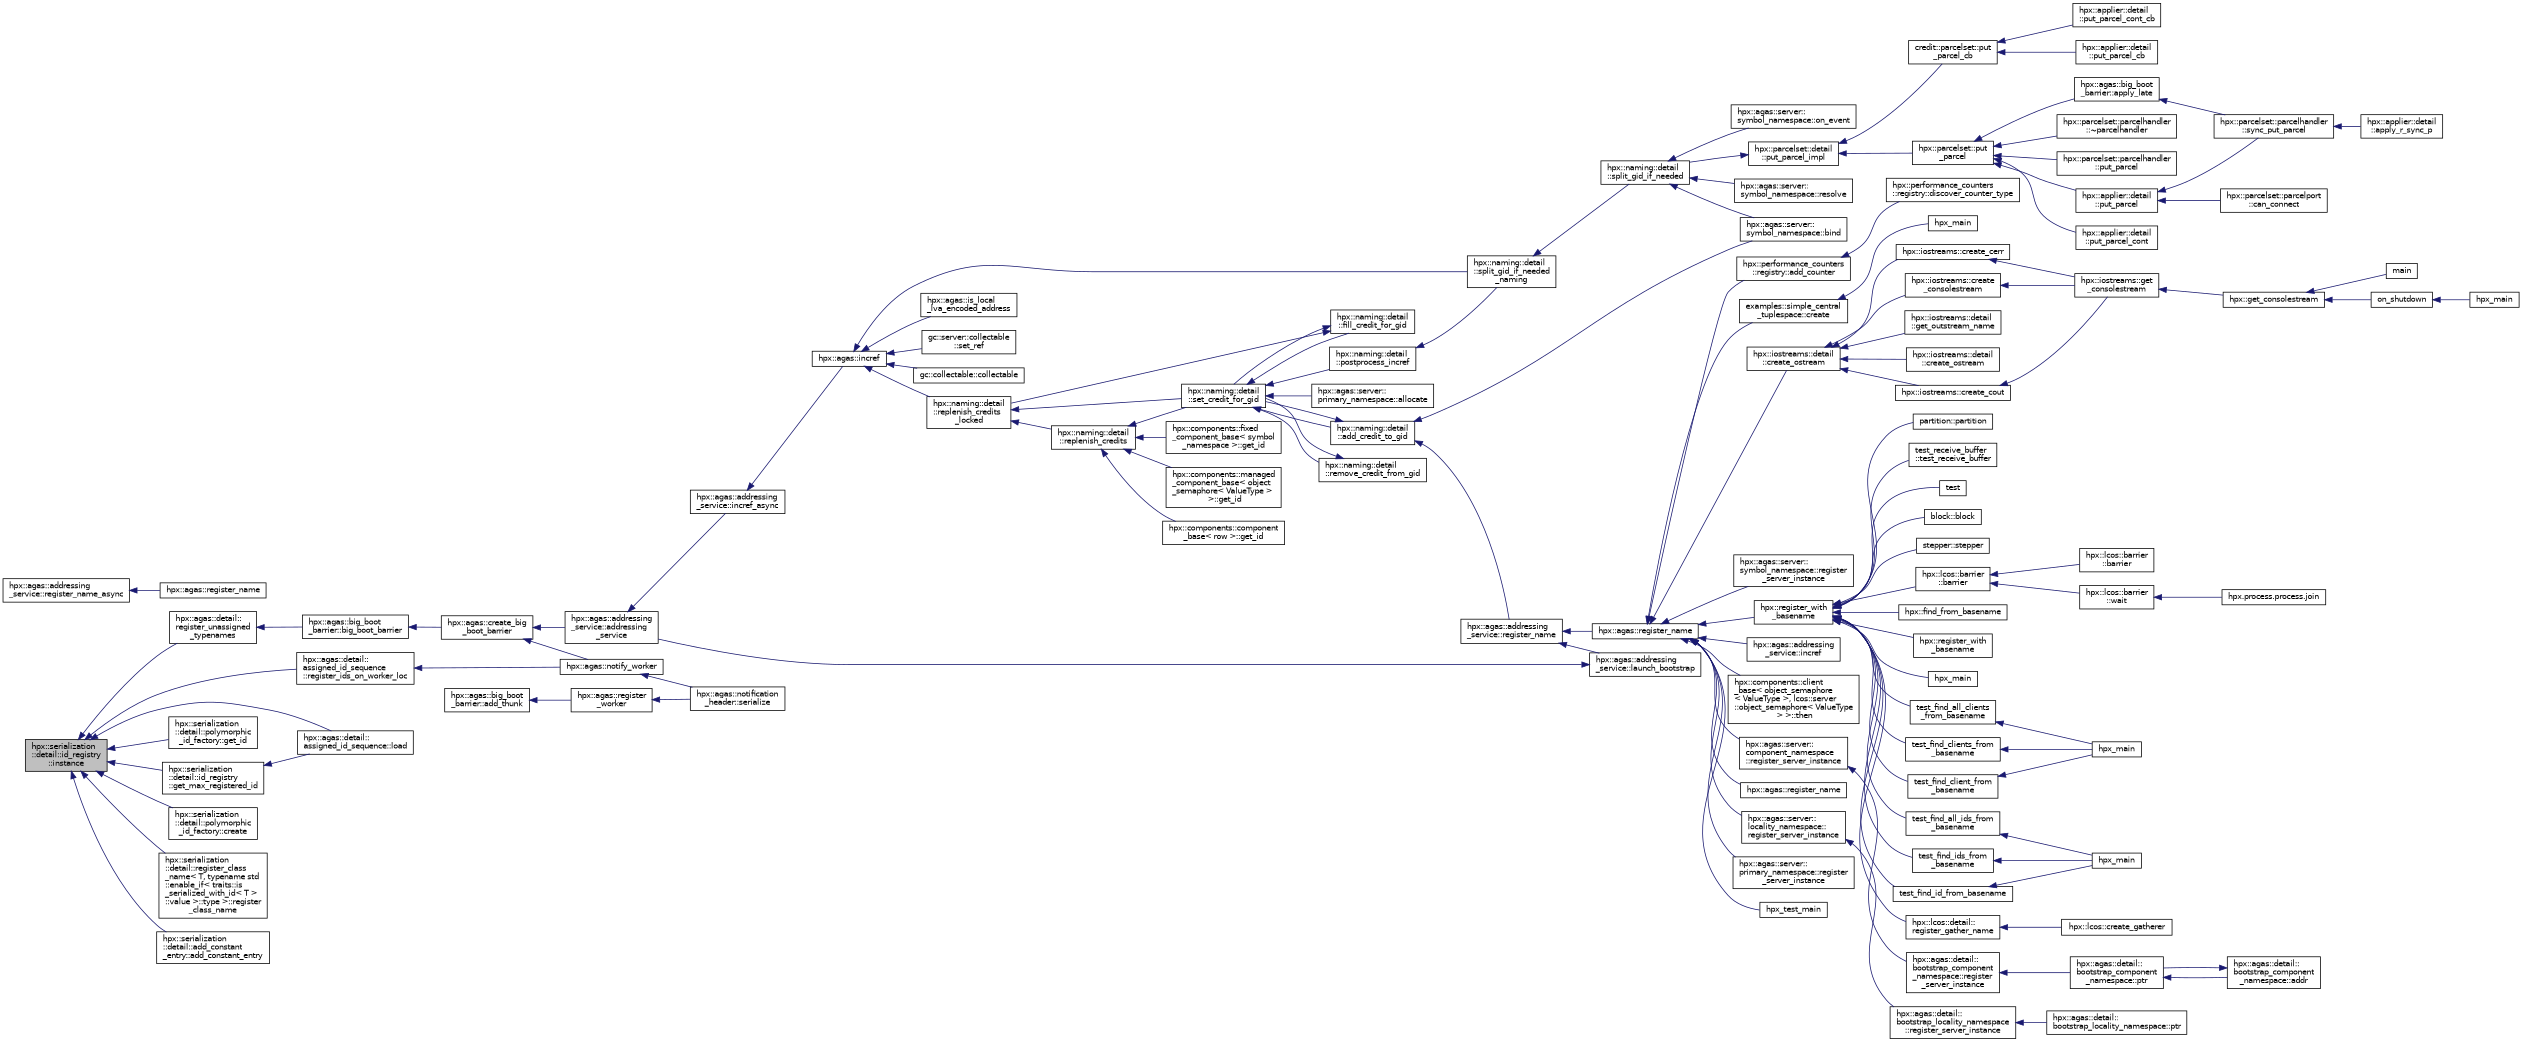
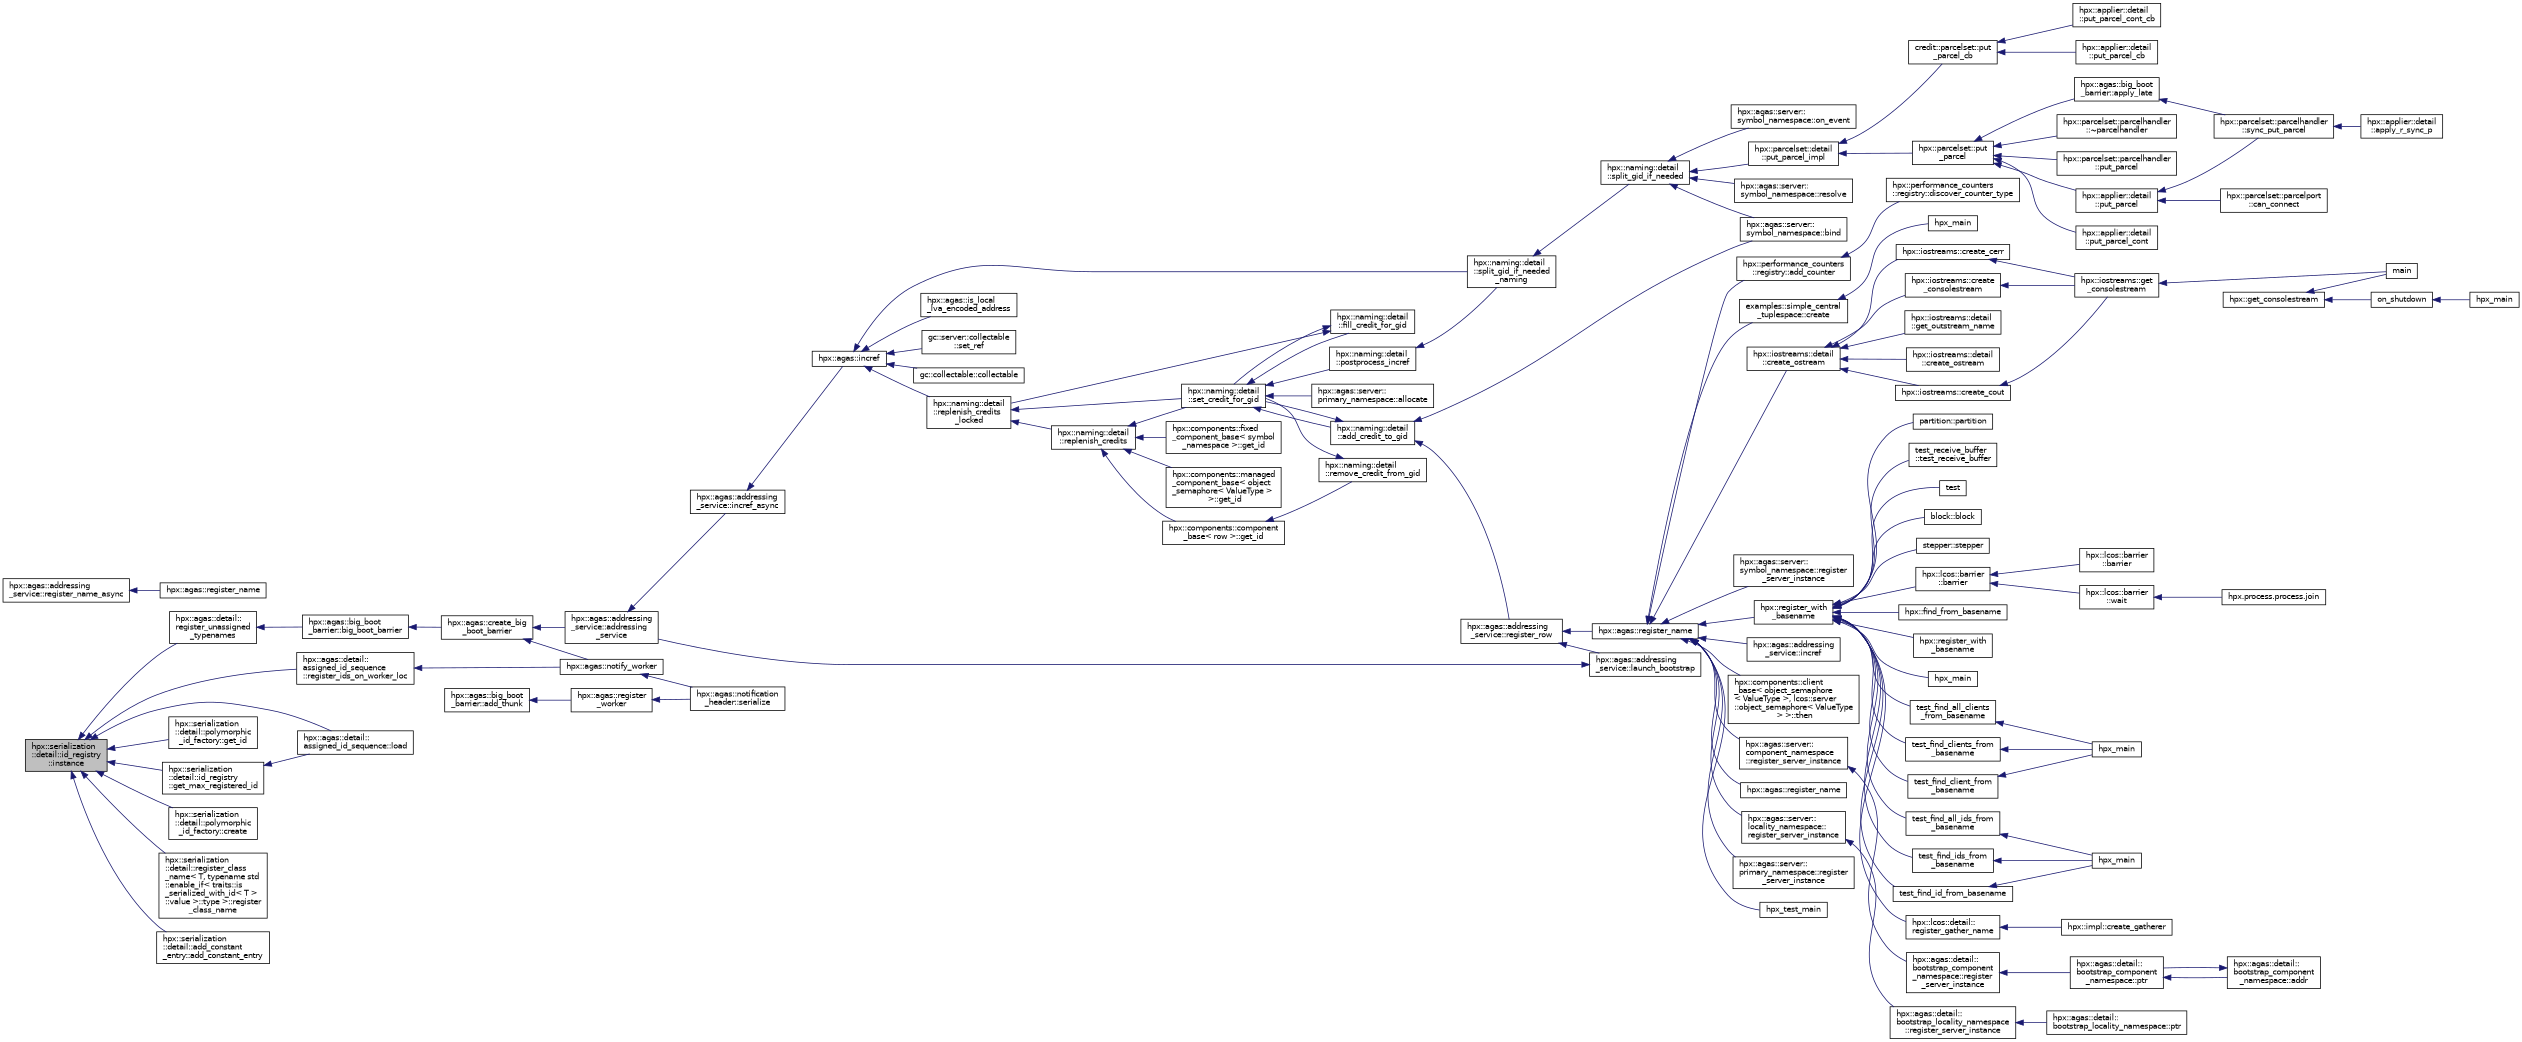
edge "hpx::naming::detail ::split_gid_if_needed" -> "hpx::parcelset::detail ::put_parcel_impl": reversed
edge "hpx::get_consolestream" -> "hpx::iostreams::get _consolestream": now "main" -> "hpx::iostreams::get _consolestream"
edge "hpx::naming::detail ::remove_credit_from_gid" -> "hpx::naming::detail ::set_credit_for_gid": now "hpx::naming::detail ::remove_credit_from_gid" -> "hpx::components::component _base< row >::get_id"
node "hpx::agas::addressing _service::register_name": label "hpx::agas::addressing _service::register_name" -> "hpx::agas::addressing _service::register_row"
node "hpx::lcos::create_gatherer": label "hpx::lcos::create_gatherer" -> "hpx::impl::create_gatherer"
